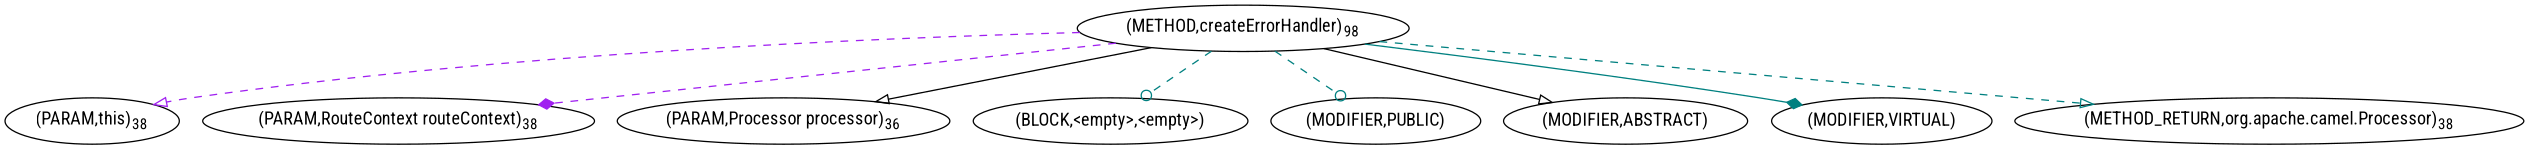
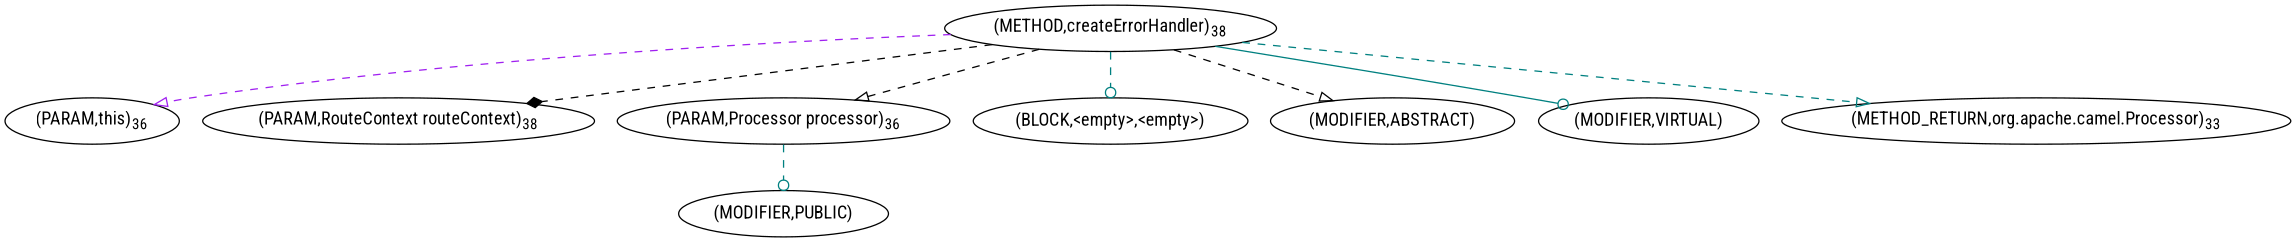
node "(METHOD,createErrorHandler)": text "98" -> "38"
edge "(METHOD,createErrorHandler)" -> "(MODIFIER,VIRTUAL)": arrowhead diamond -> odot
edge "(METHOD,createErrorHandler)" -> "(MODIFIER,PUBLIC)": now "(PARAM,Processor processor)" -> "(MODIFIER,PUBLIC)"
edge "(METHOD,createErrorHandler)" -> "(PARAM,RouteContext routeContext)": color purple -> black
edge "(METHOD,createErrorHandler)" -> "(PARAM,Processor processor)": style solid -> dashed
edge "(METHOD,createErrorHandler)" -> "(MODIFIER,ABSTRACT)": style solid -> dashed
node "(PARAM,this)": text "38" -> "36"
node "(METHOD_RETURN,org.apache.camel.Processor)": text "38" -> "33"
